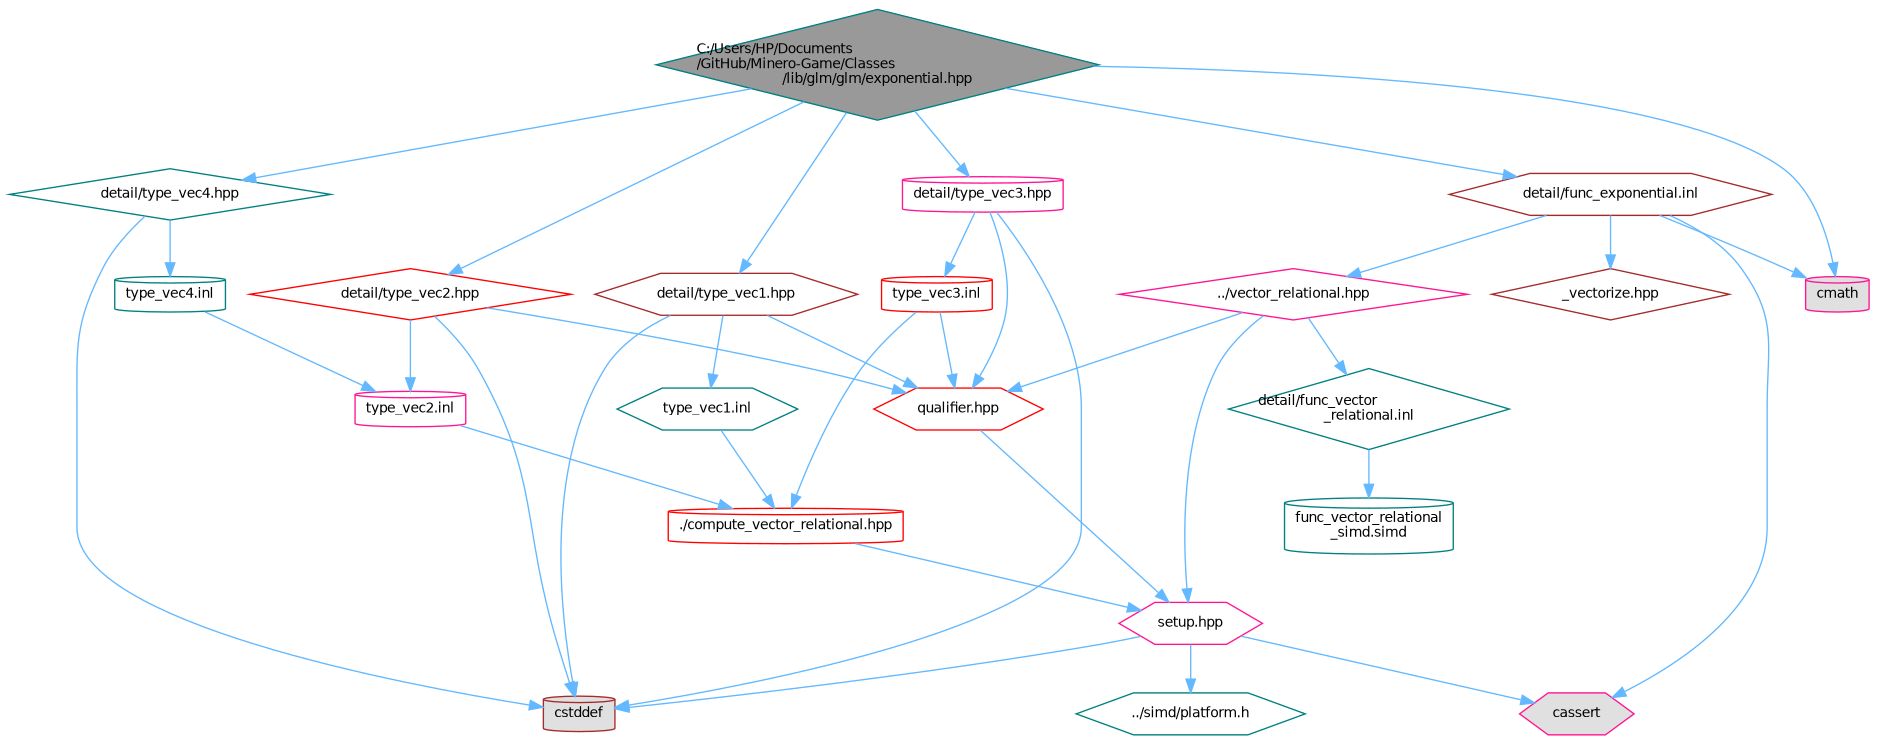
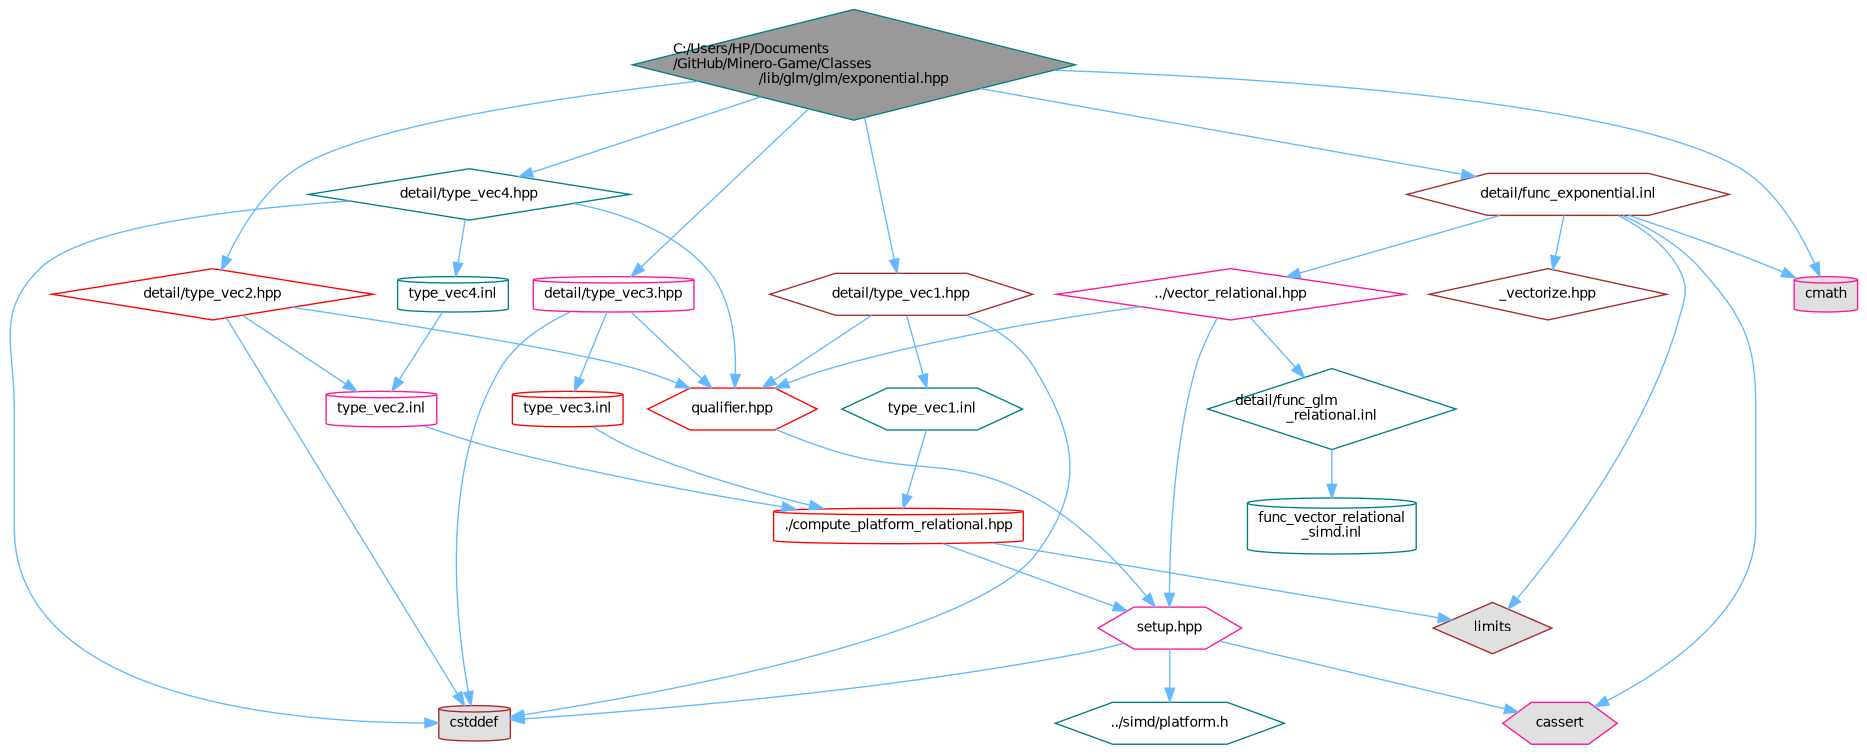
edge "type_vec3.inl" -> "qualifier.hpp": now "detail/type_vec4.hpp" -> "qualifier.hpp"
node "detail/func_vector _relational.inl": label "detail/func_vector _relational.inl" -> "detail/func_glm _relational.inl"
node "./compute_vector_relational.hpp": label "./compute_vector_relational.hpp" -> "./compute_platform_relational.hpp"
node "func_vector_relational _simd.simd": label "func_vector_relational _simd.simd" -> "func_vector_relational _simd.inl"
node "limits": added
